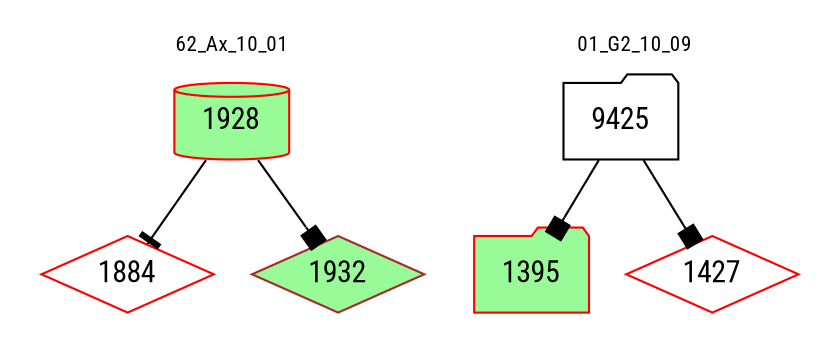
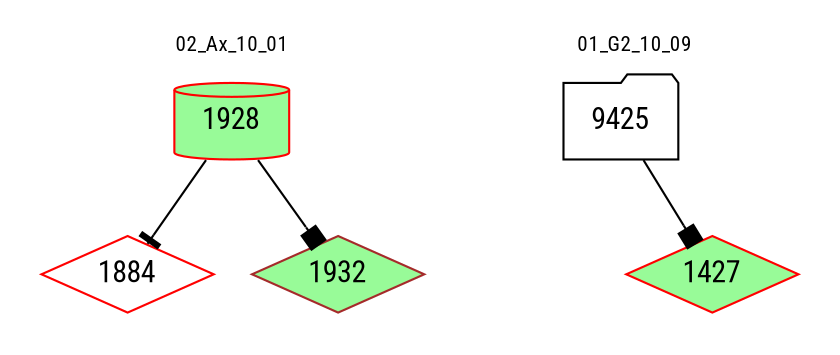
cluster "62_Ax_10_01": label "62_Ax_10_01" -> "02_Ax_10_01"
node "1395": removed
node "1427": fillcolor white -> palegreen
